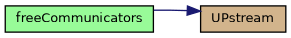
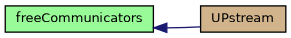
edge "freeCommunicators" -> "UPstream": reversed
